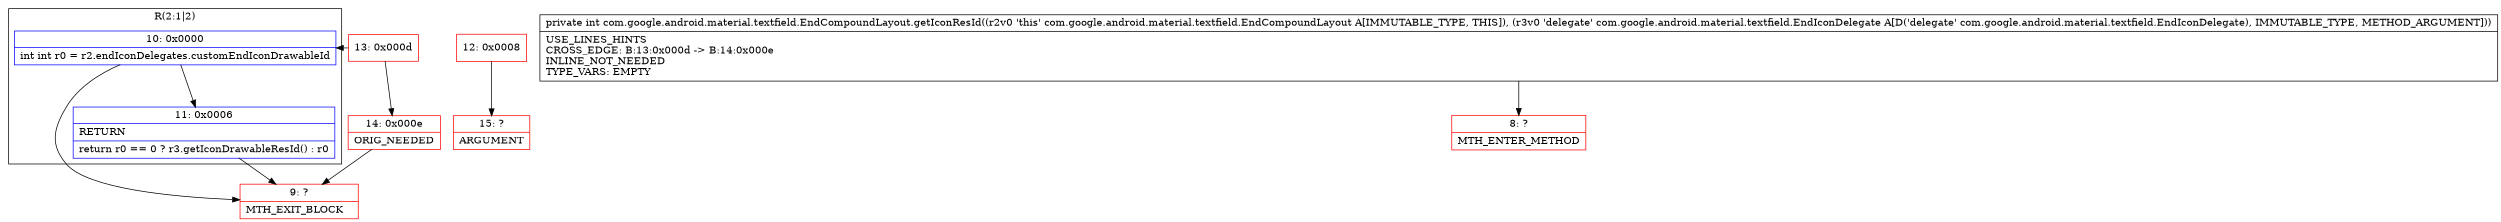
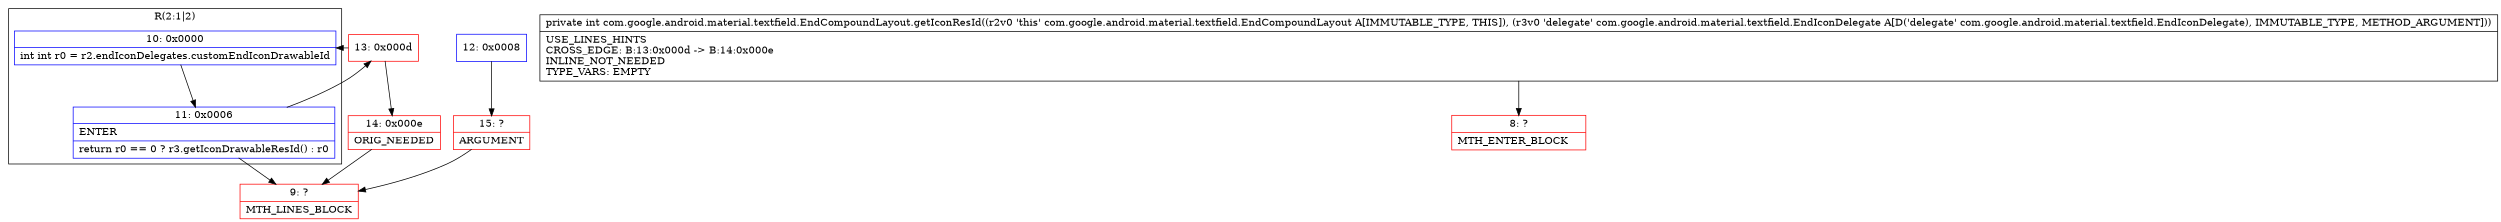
node "12: 0x0008": color red -> blue
edge "11: 0x0006" -> "13: 0x000d": added
node "11: 0x0006": text "RETURN" -> "ENTER"
node "8: ?": text "MTH_ENTER_METHOD" -> "MTH_ENTER_BLOCK"
edge "10: 0x0000" -> "9: ?": now "15: ?" -> "9: ?"
node "9: ?": text "MTH_EXIT_BLOCK" -> "MTH_LINES_BLOCK"
